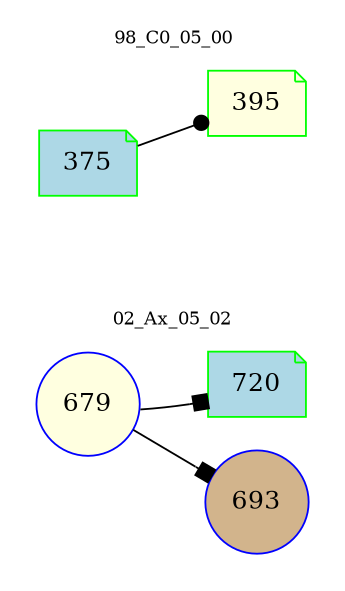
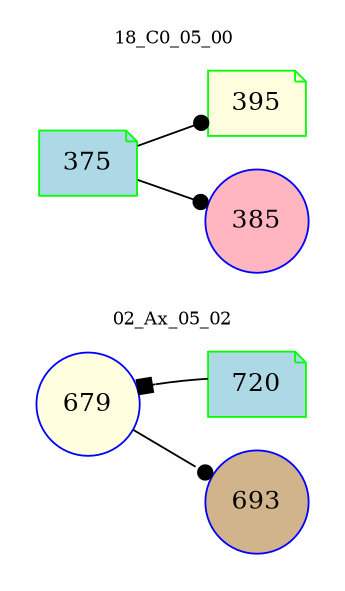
cluster "98_C0_05_00": label "98_C0_05_00" -> "18_C0_05_00"
node "385": added
edge "679" -> "720": reversed
edge "679" -> "693": arrowhead box -> dot
